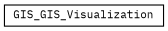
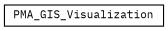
node "GIS_GIS_Visualization": label "GIS_GIS_Visualization" -> "PMA_GIS_Visualization"
